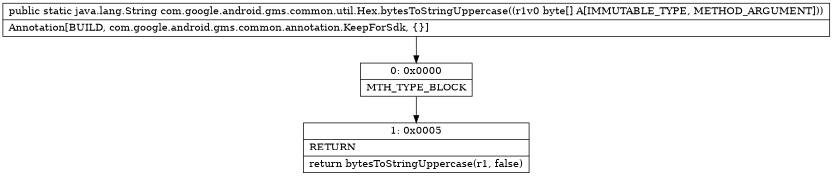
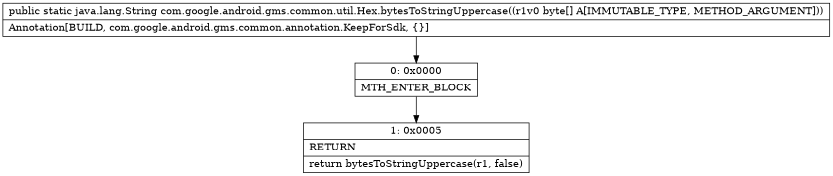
node "0: 0x0000": text "MTH_TYPE_BLOCK" -> "MTH_ENTER_BLOCK"
